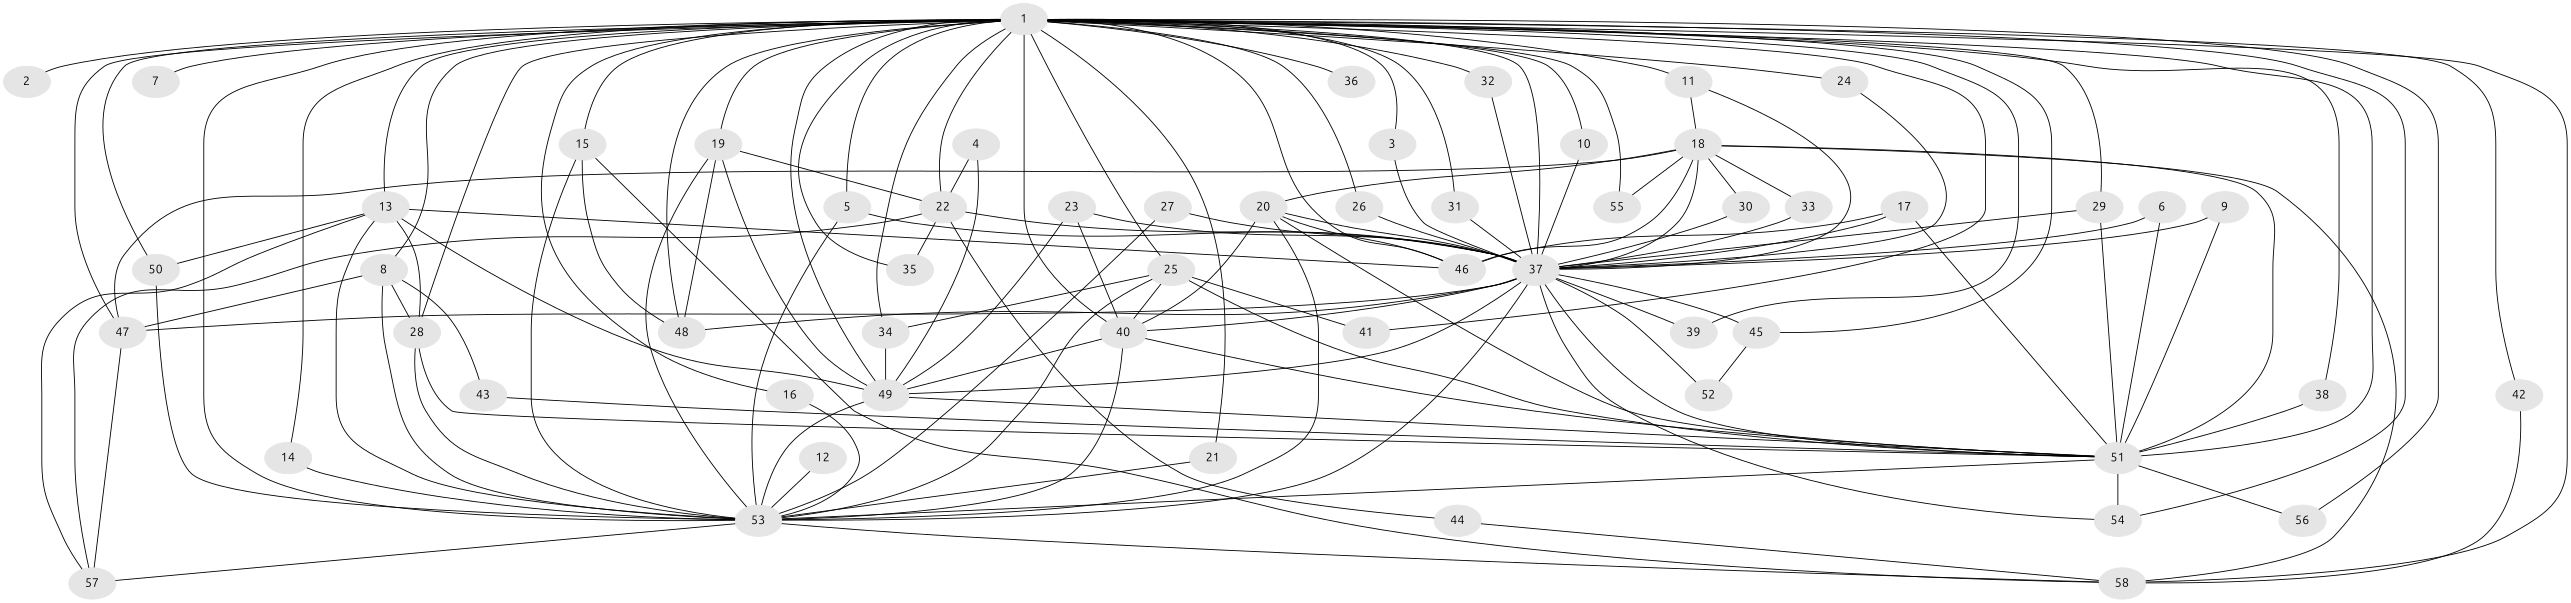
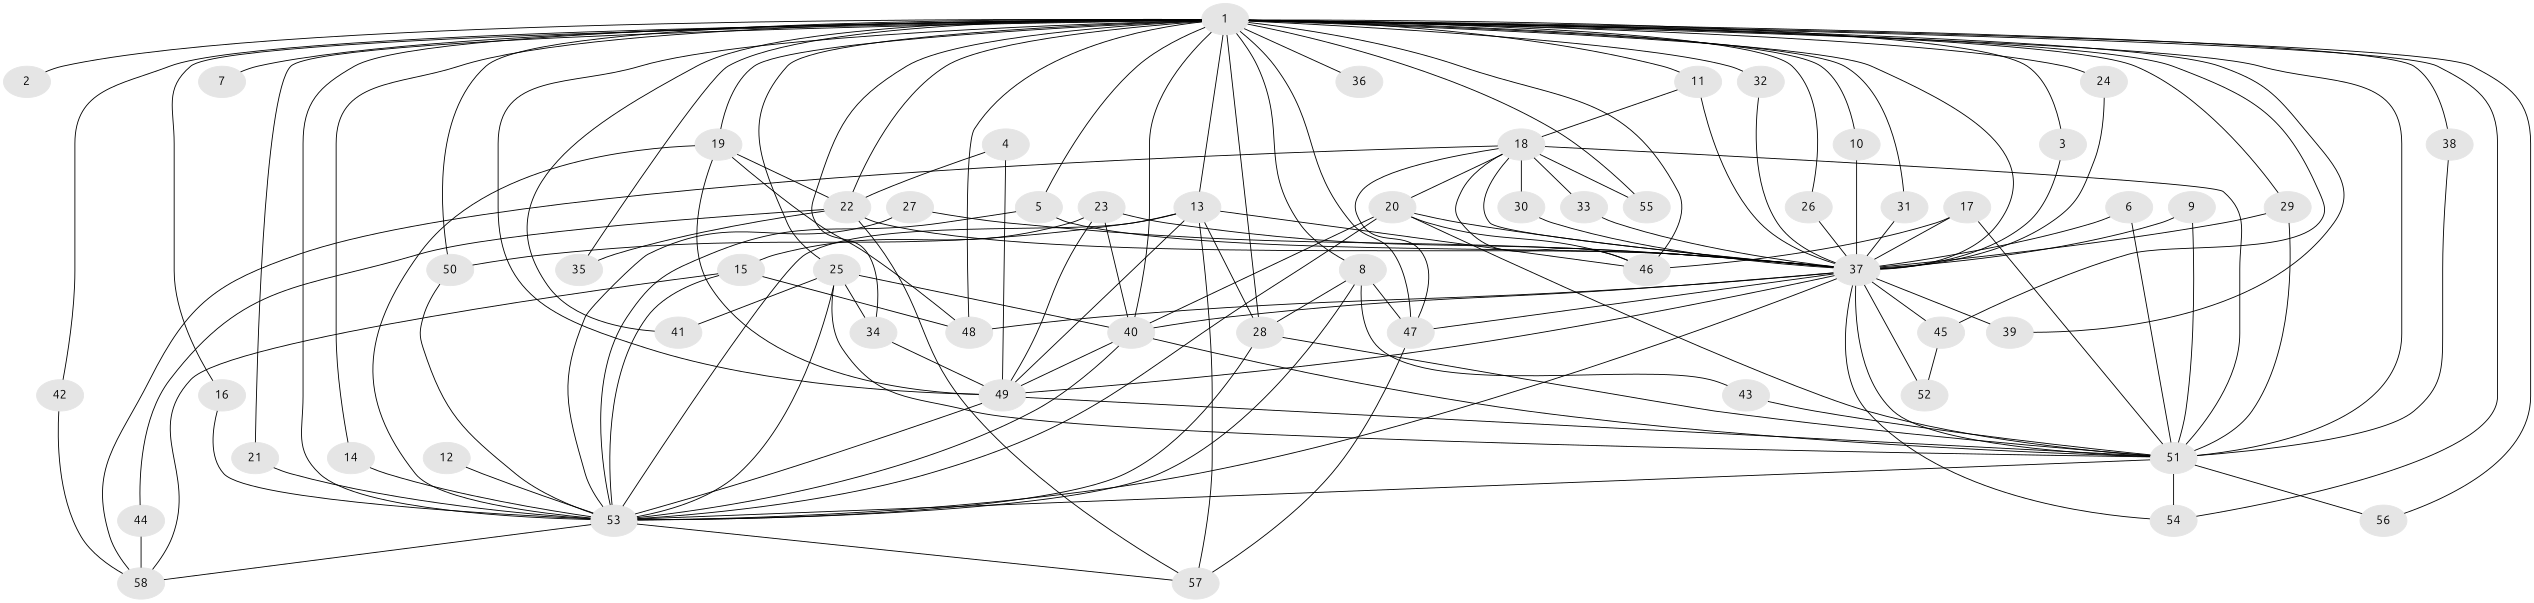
edge "1" -- "15": now "23" -- "15"
edge "1" -- "58": removed
